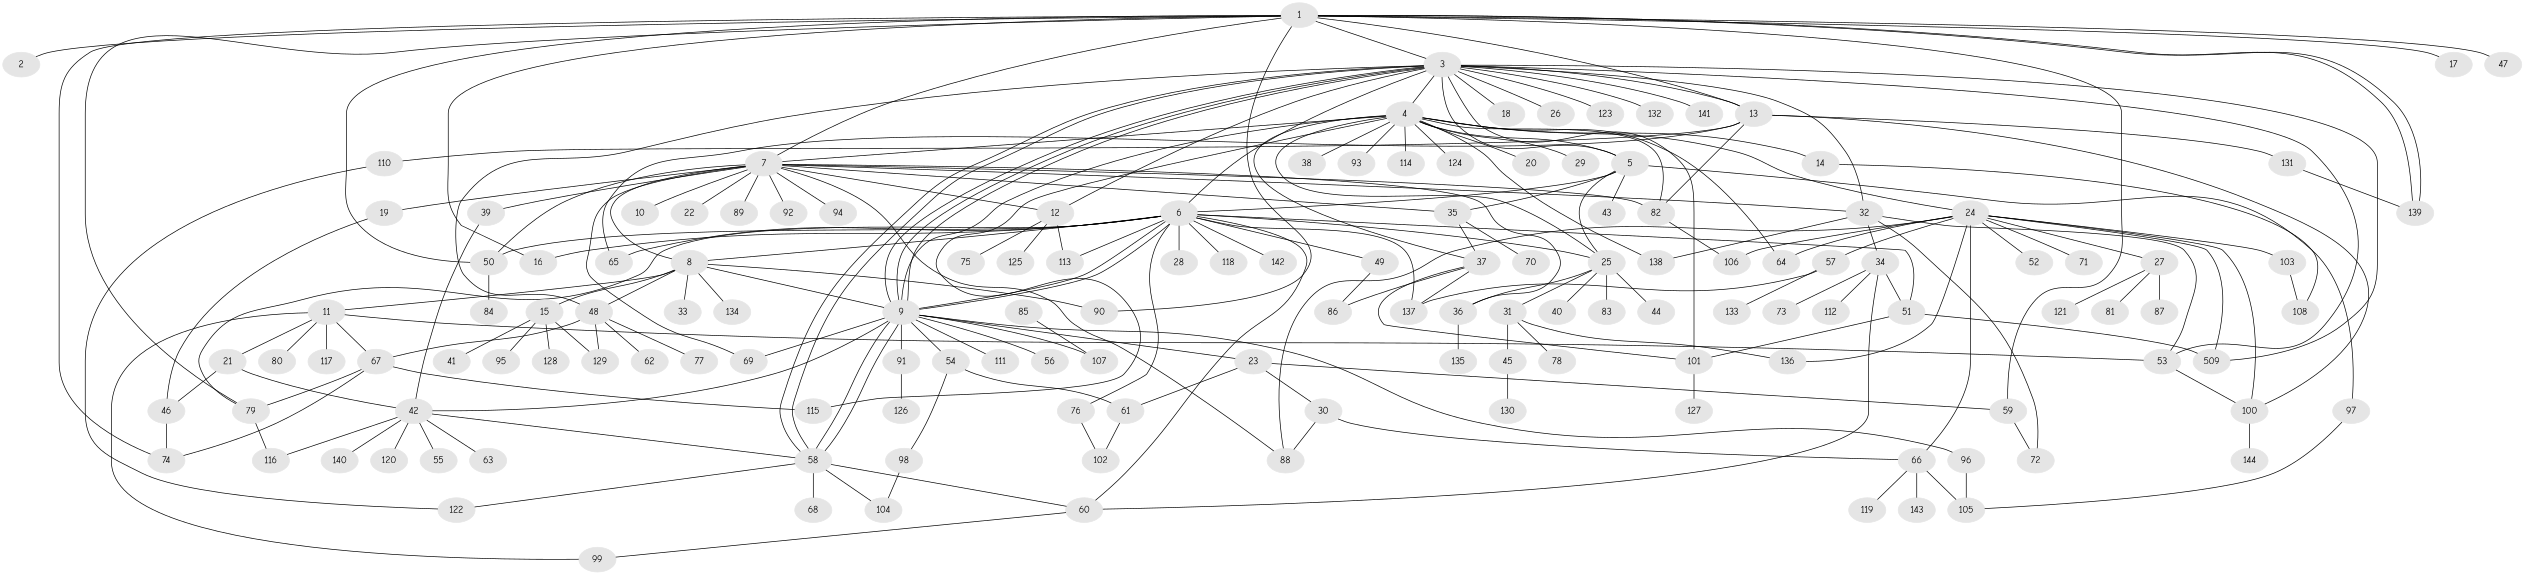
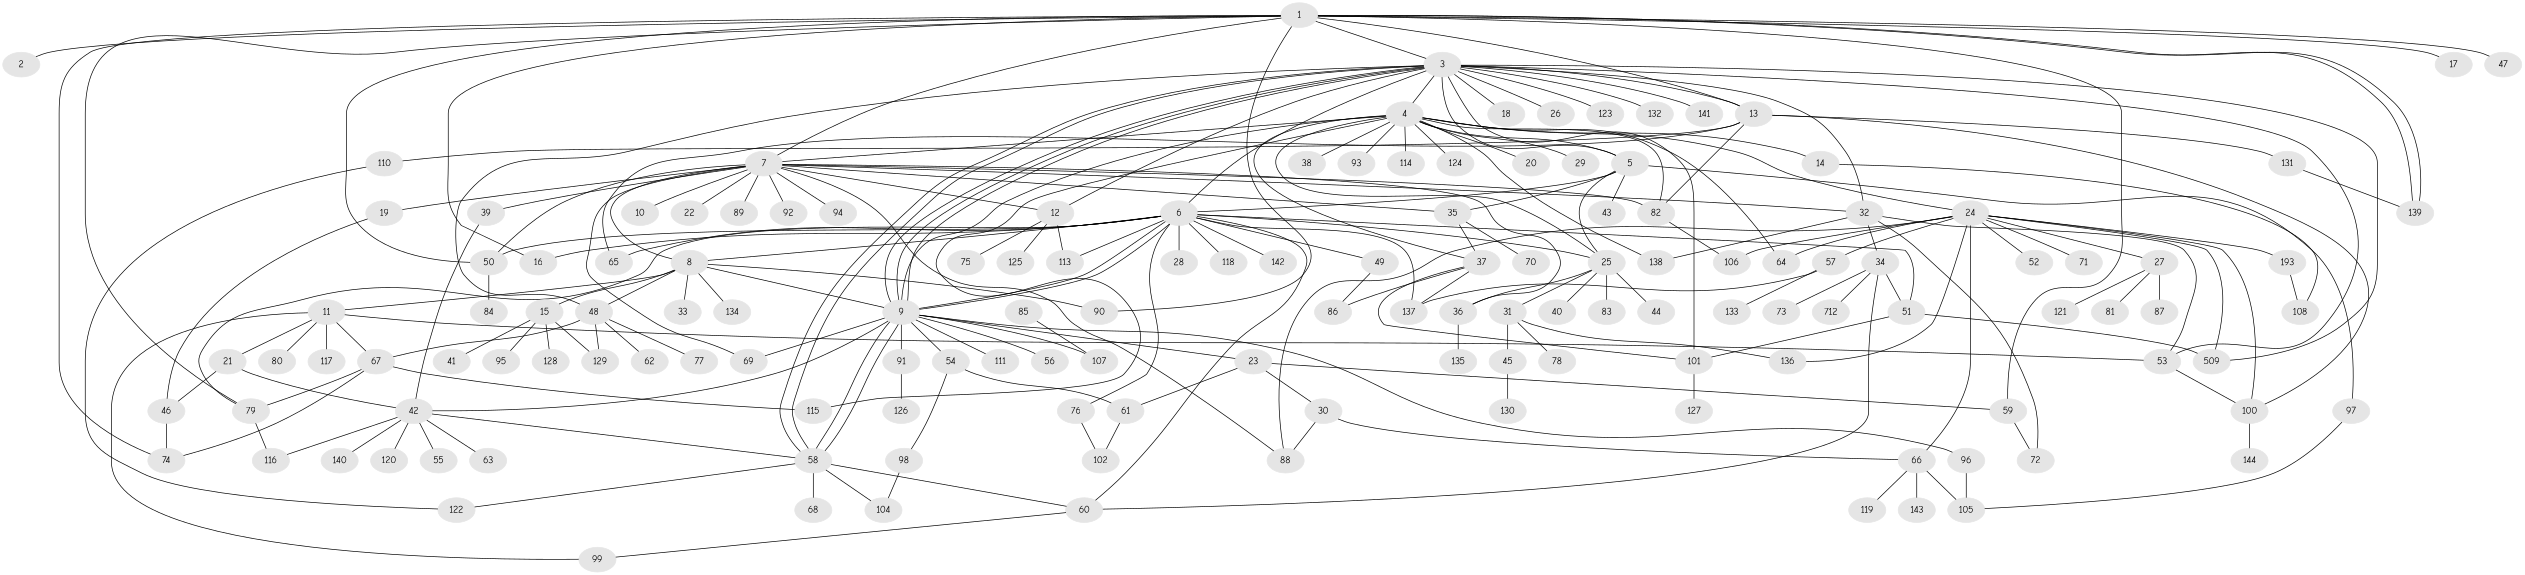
node "103": label "103" -> "193"
node "112": label "112" -> "712"
